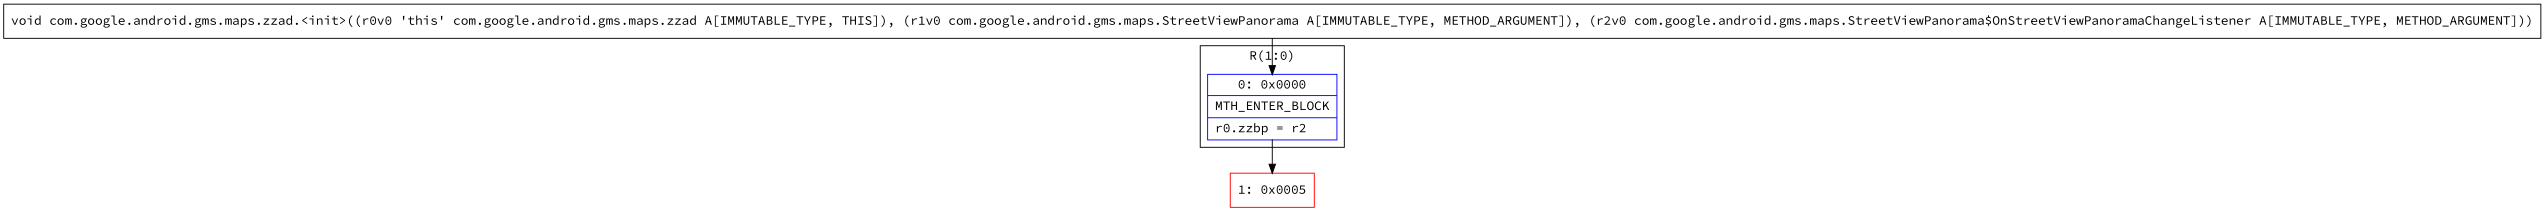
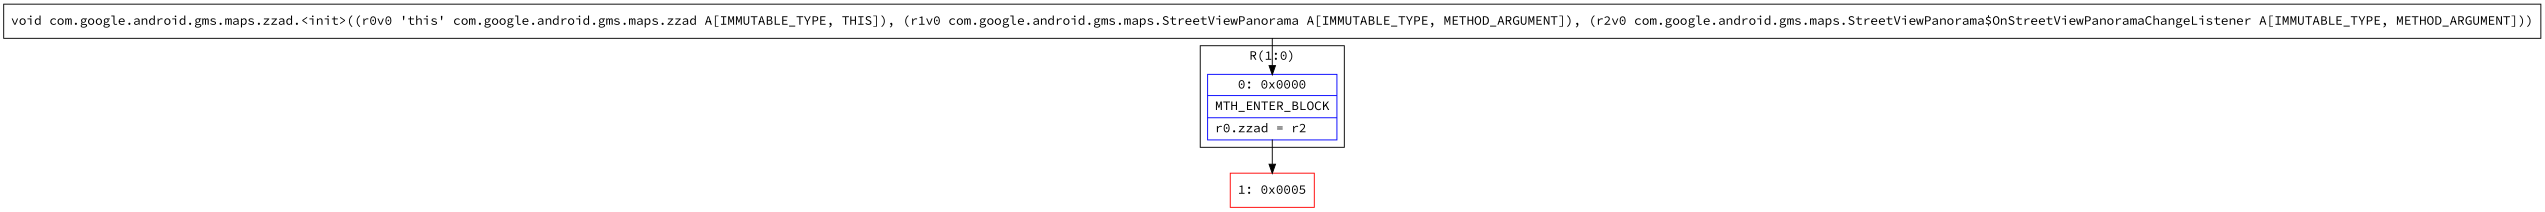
node "0: 0x0000": text "r0.zzbp = r2" -> "r0.zzad = r2"
